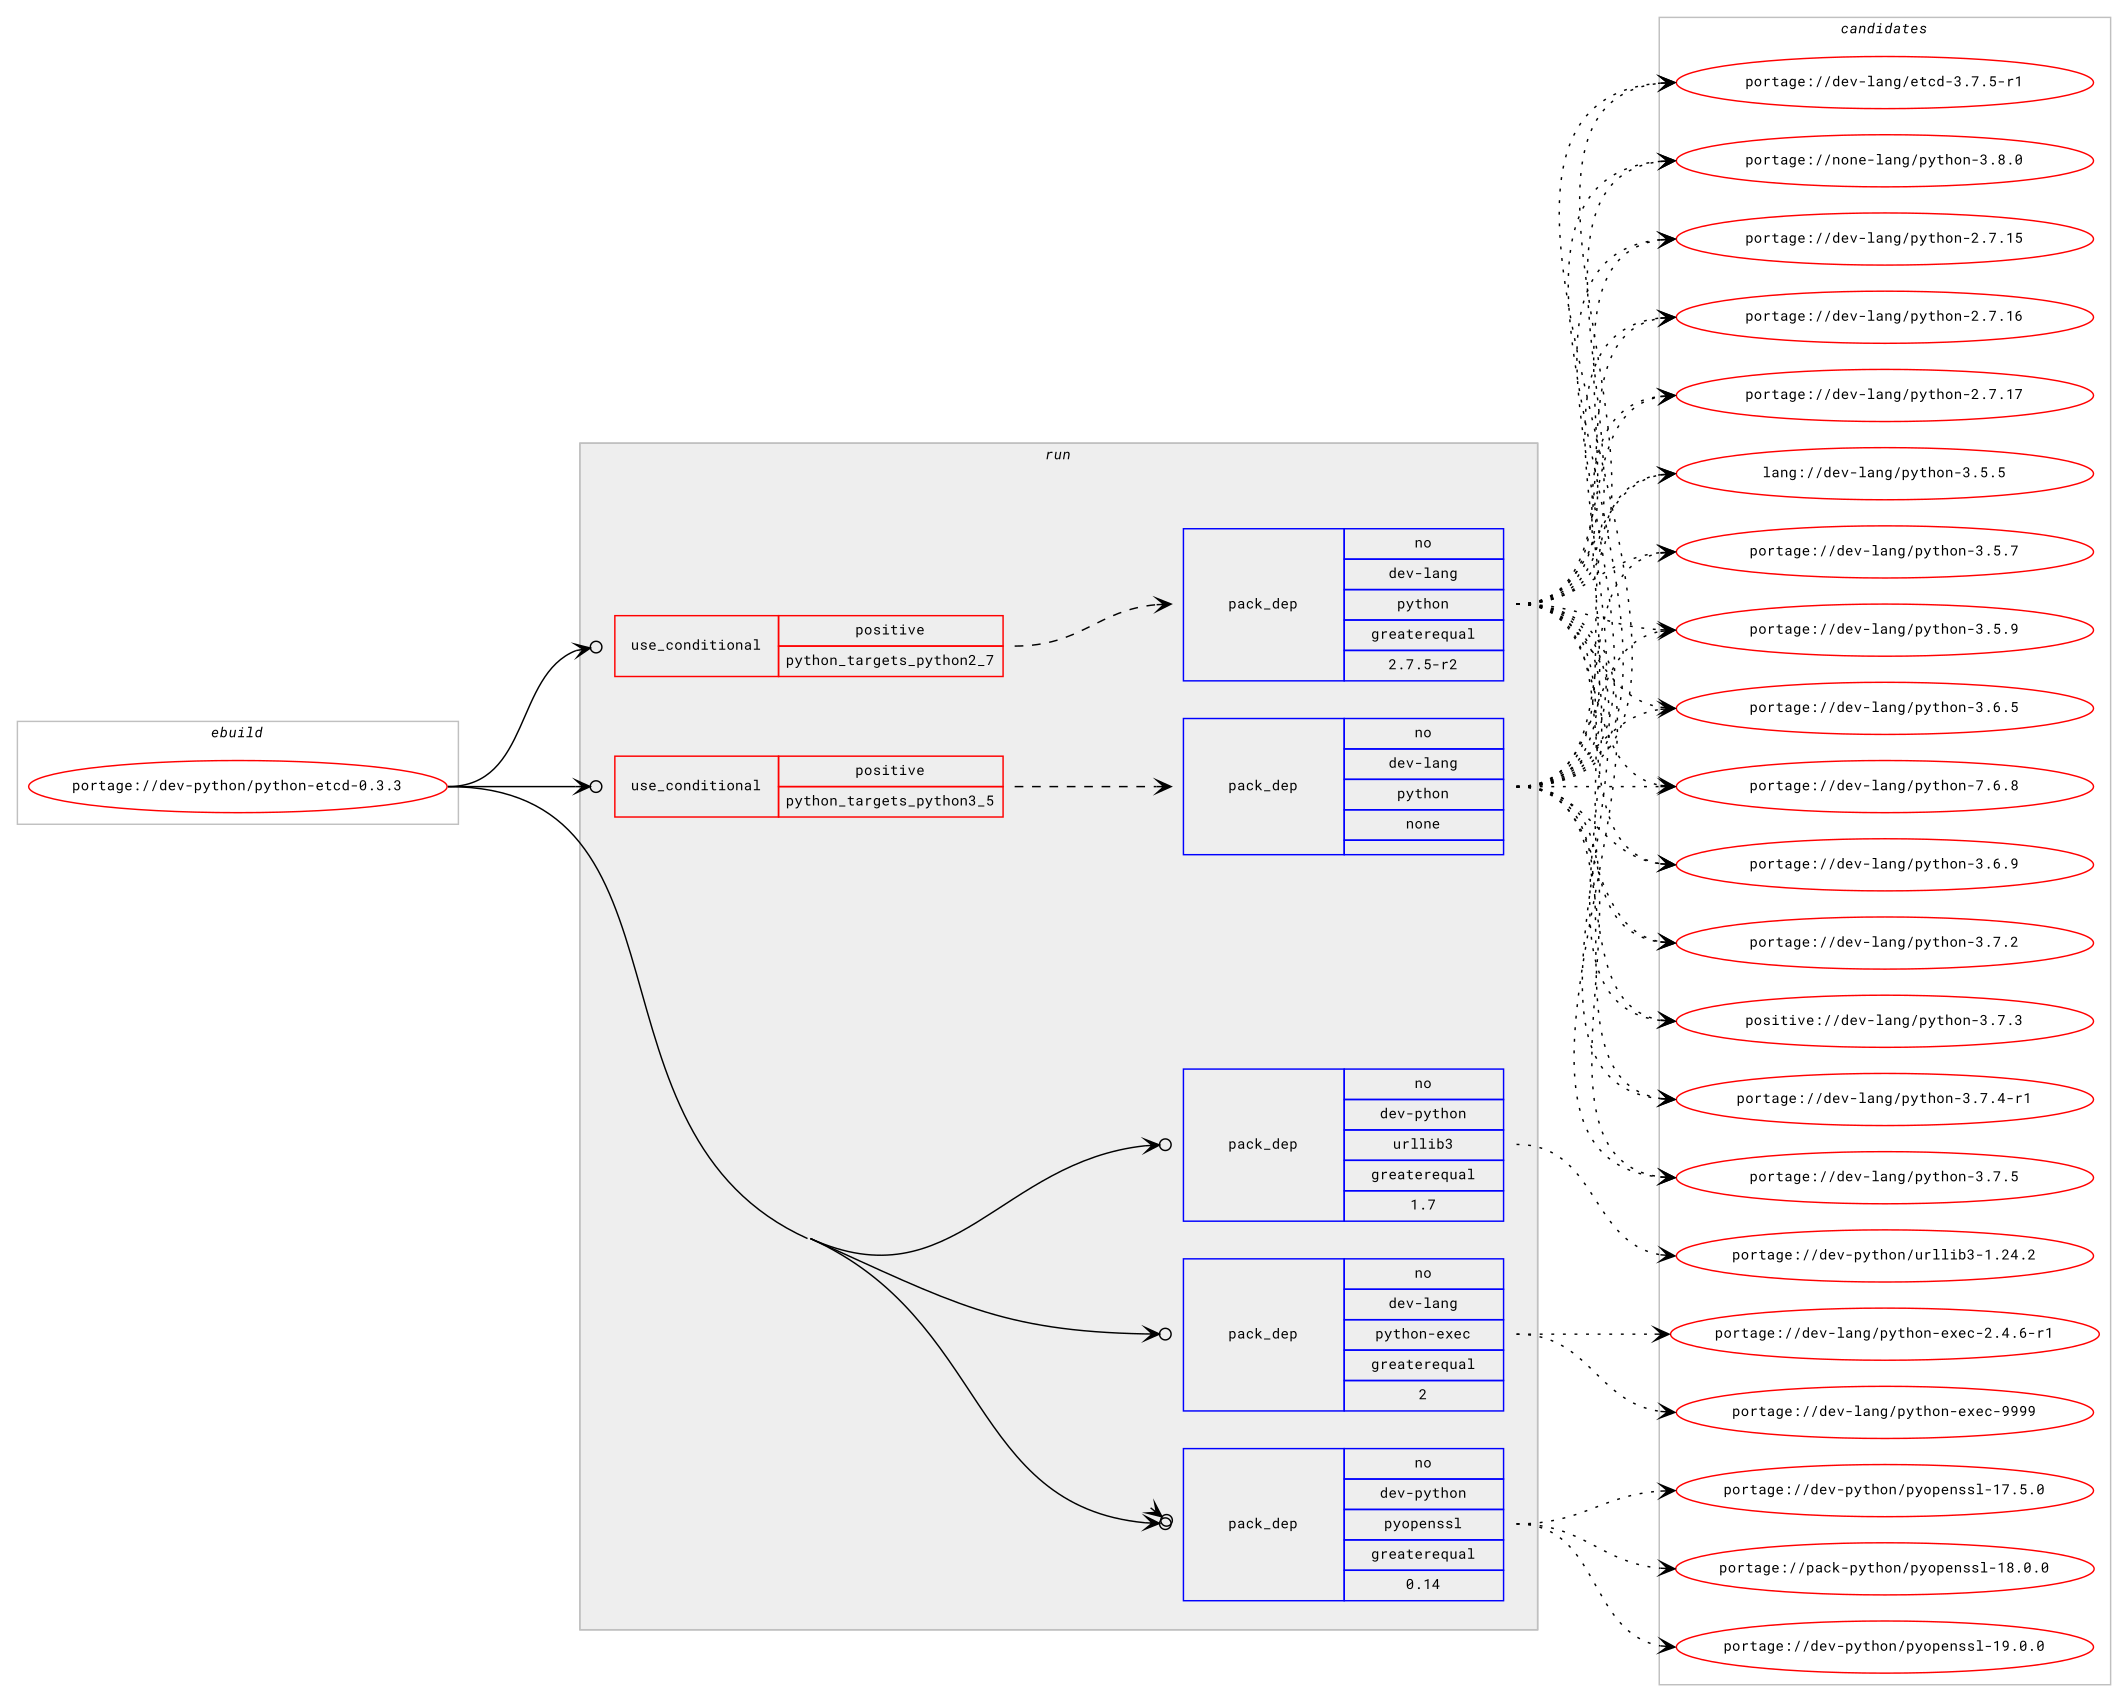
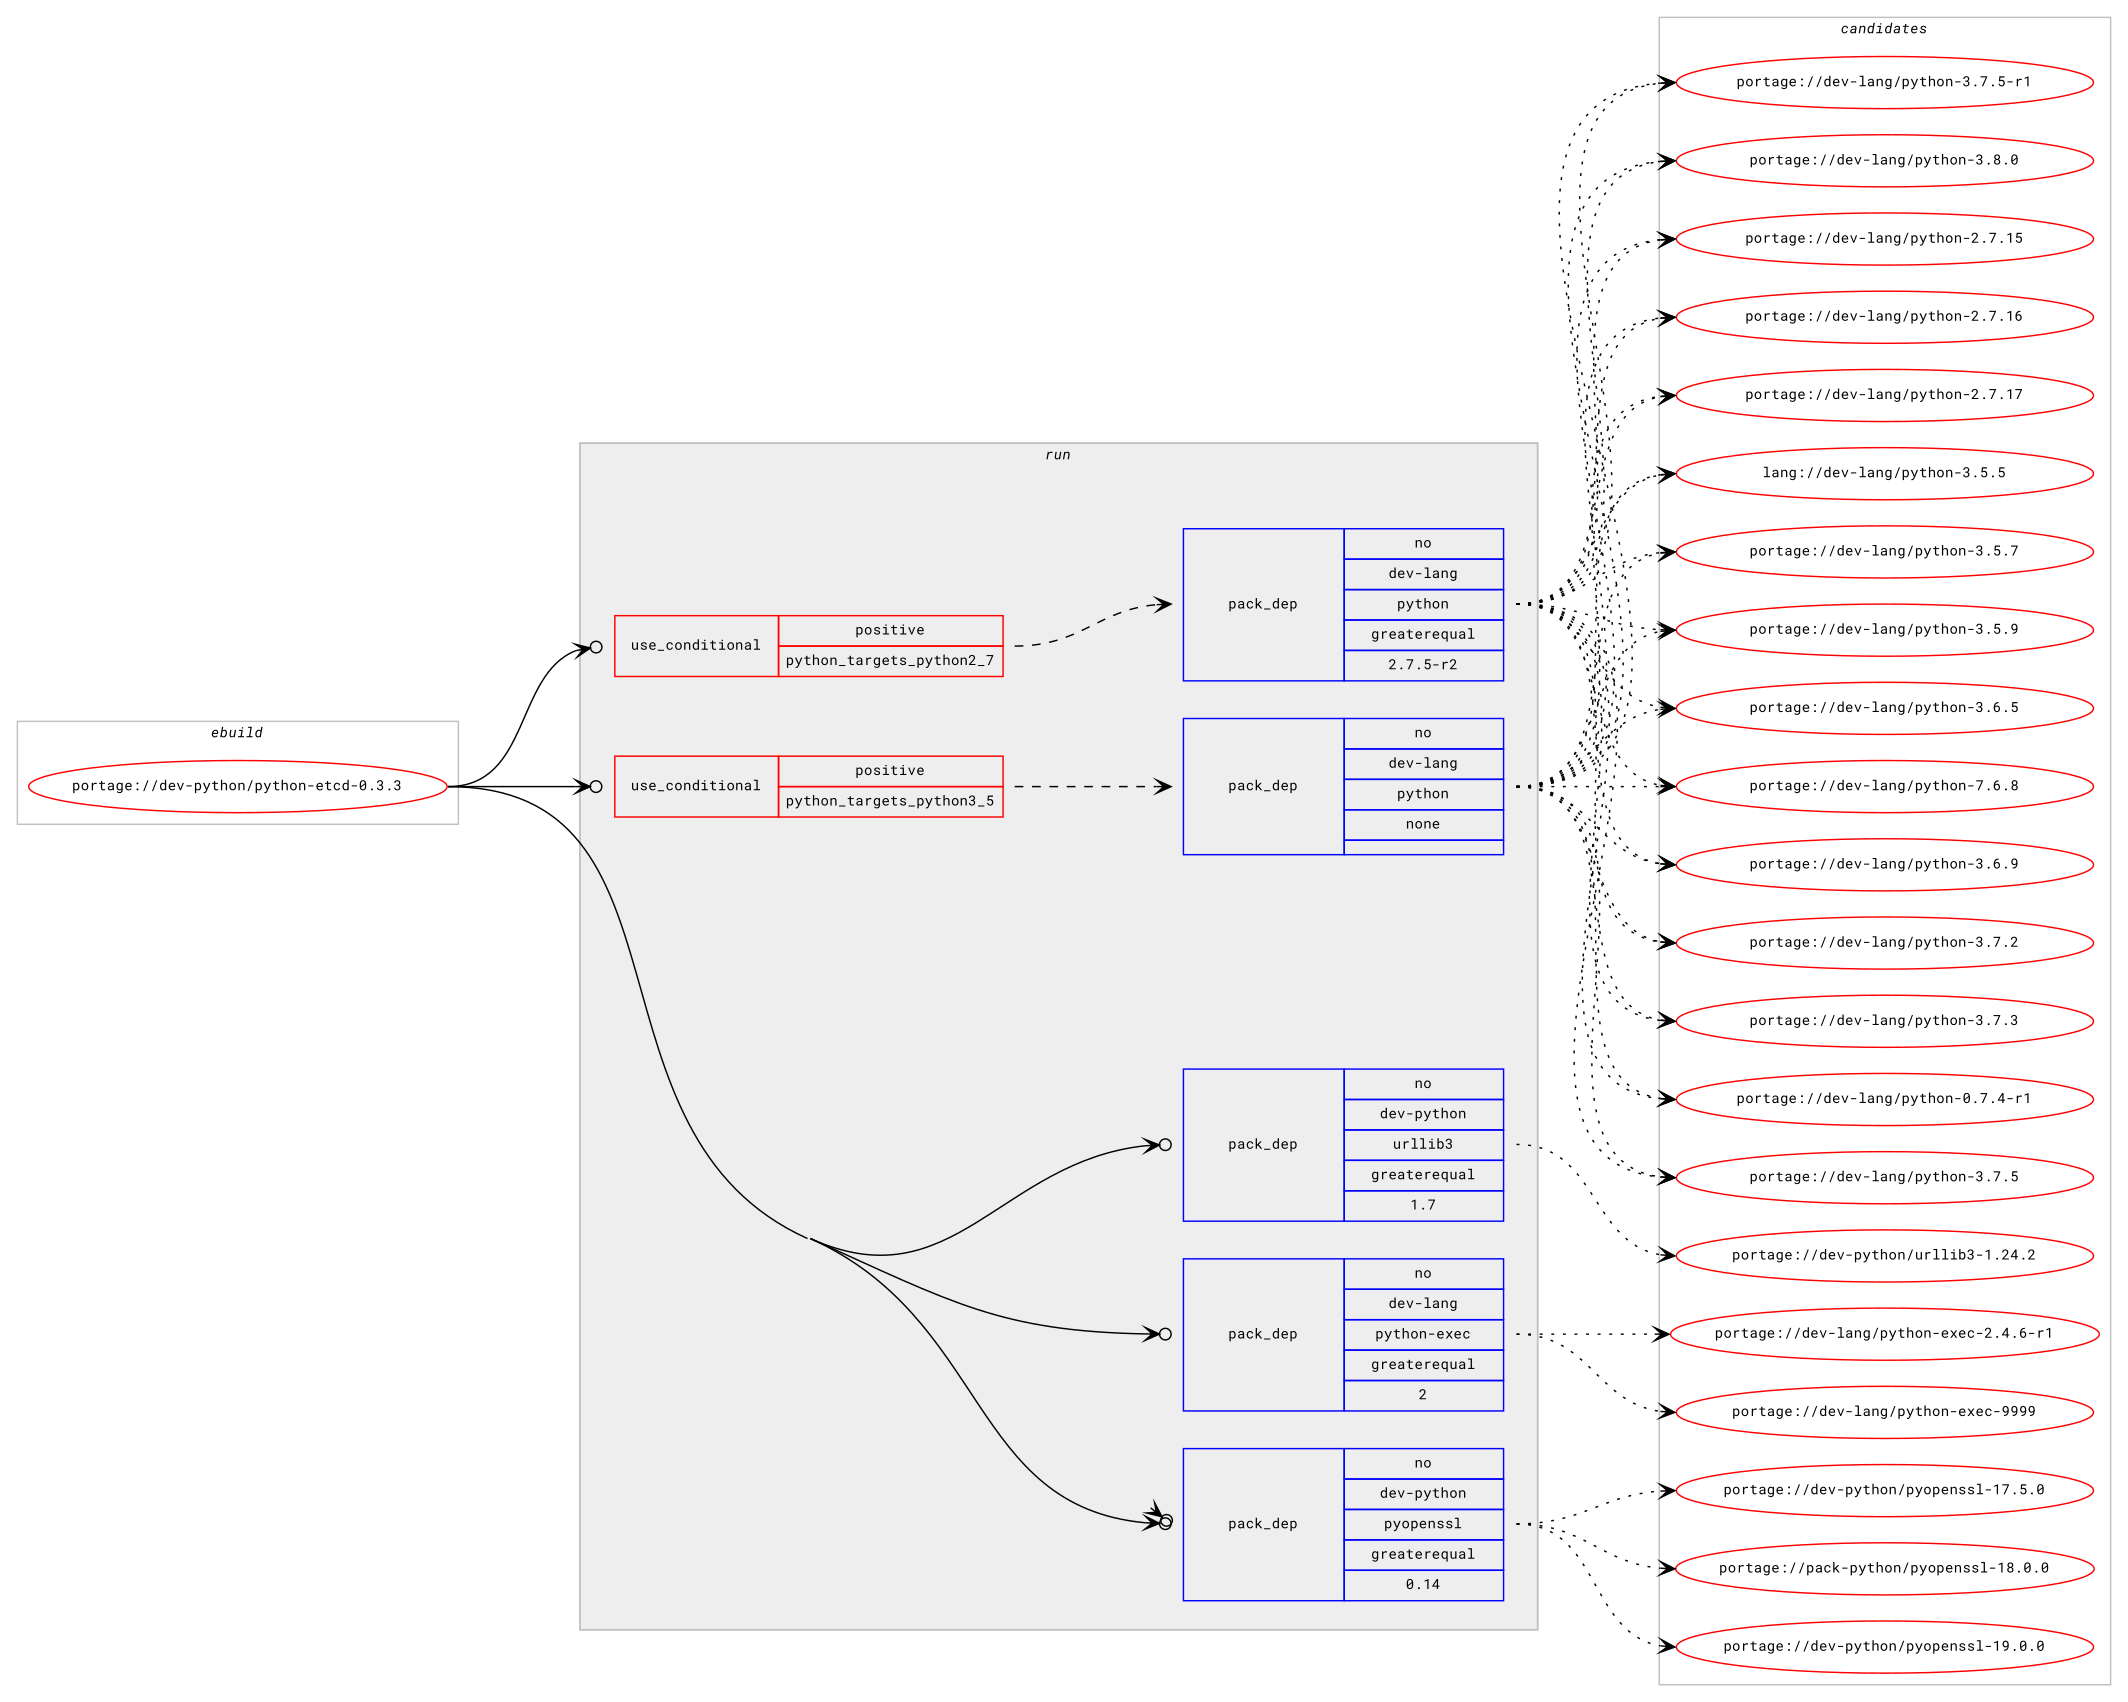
node "portage://dev-lang/etcd-3.7.5-r1": label "portage://dev-lang/etcd-3.7.5-r1" -> "portage://dev-lang/python-3.7.5-r1"
node "portage://none-lang/python-3.8.0": label "portage://none-lang/python-3.8.0" -> "portage://dev-lang/python-3.8.0"
node "positive://dev-lang/python-3.7.3": label "positive://dev-lang/python-3.7.3" -> "portage://dev-lang/python-3.7.3"
node "portage://dev-lang/python-3.7.4-r1": label "portage://dev-lang/python-3.7.4-r1" -> "portage://dev-lang/python-0.7.4-r1"
